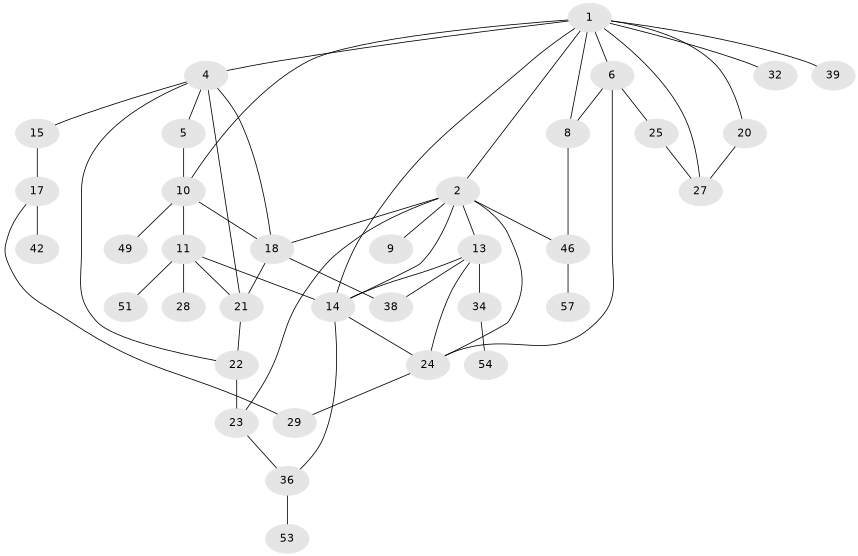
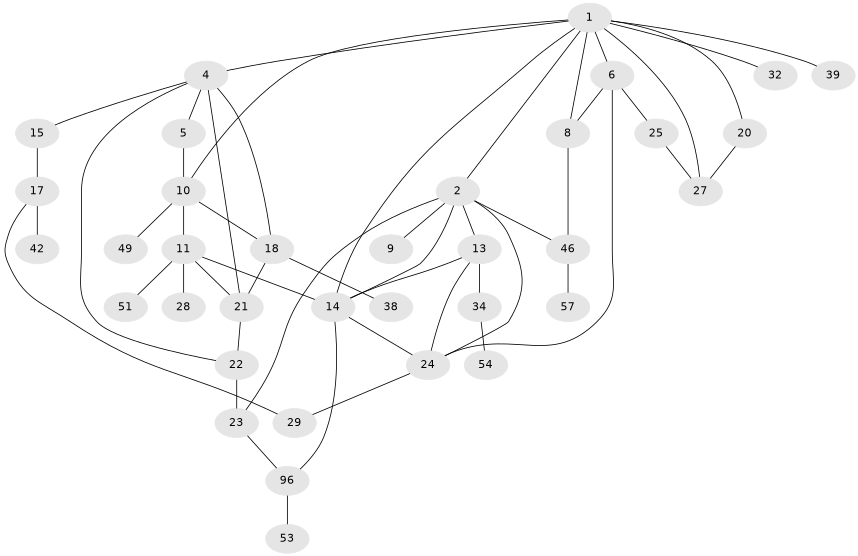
edge "2" -- "18": removed
edge "13" -- "38": removed
node "36": label "36" -> "96"
